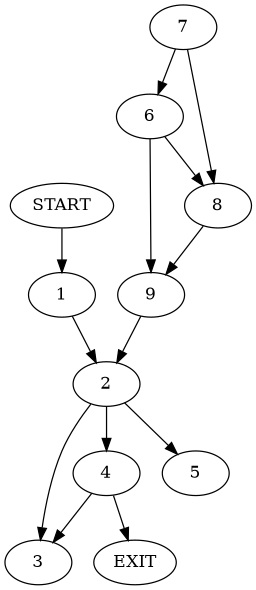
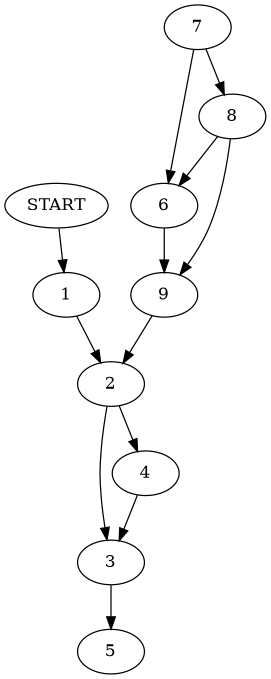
edge "6" -> "8": reversed
edge "2" -> "5": now "3" -> "5"
node "EXIT": removed
